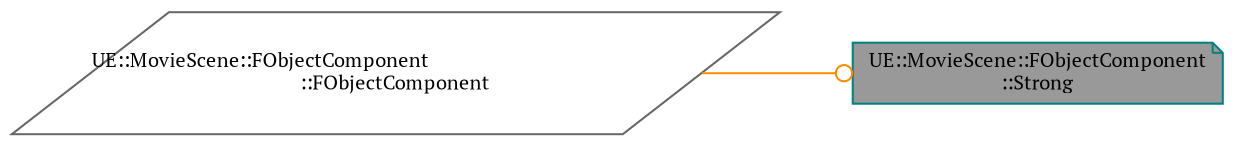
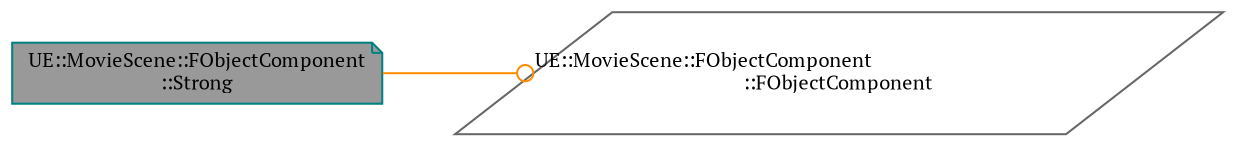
edge "UE::MovieScene::FObjectComponent ::FObjectComponent" -> "UE::MovieScene::FObjectComponent ::Strong": reversed
